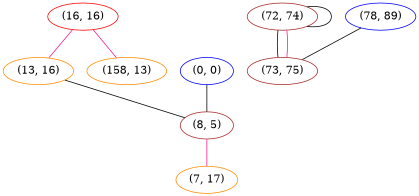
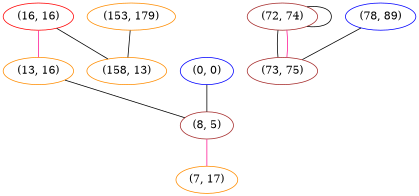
node "(153, 179)": added
edge "(16, 16)" -- "(158, 13)": color deeppink -> black
